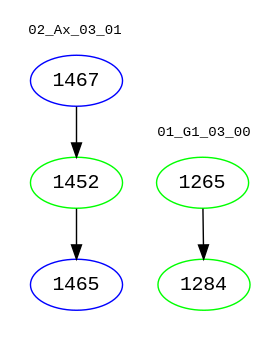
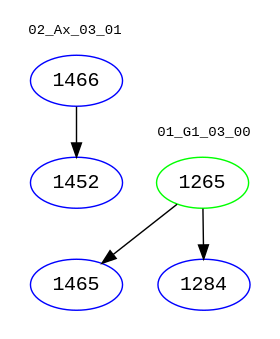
node "1467": label "1467" -> "1466"
node "1452": color green -> blue
edge "1452" -> "1465": now "1265" -> "1465"
node "1284": color green -> blue
